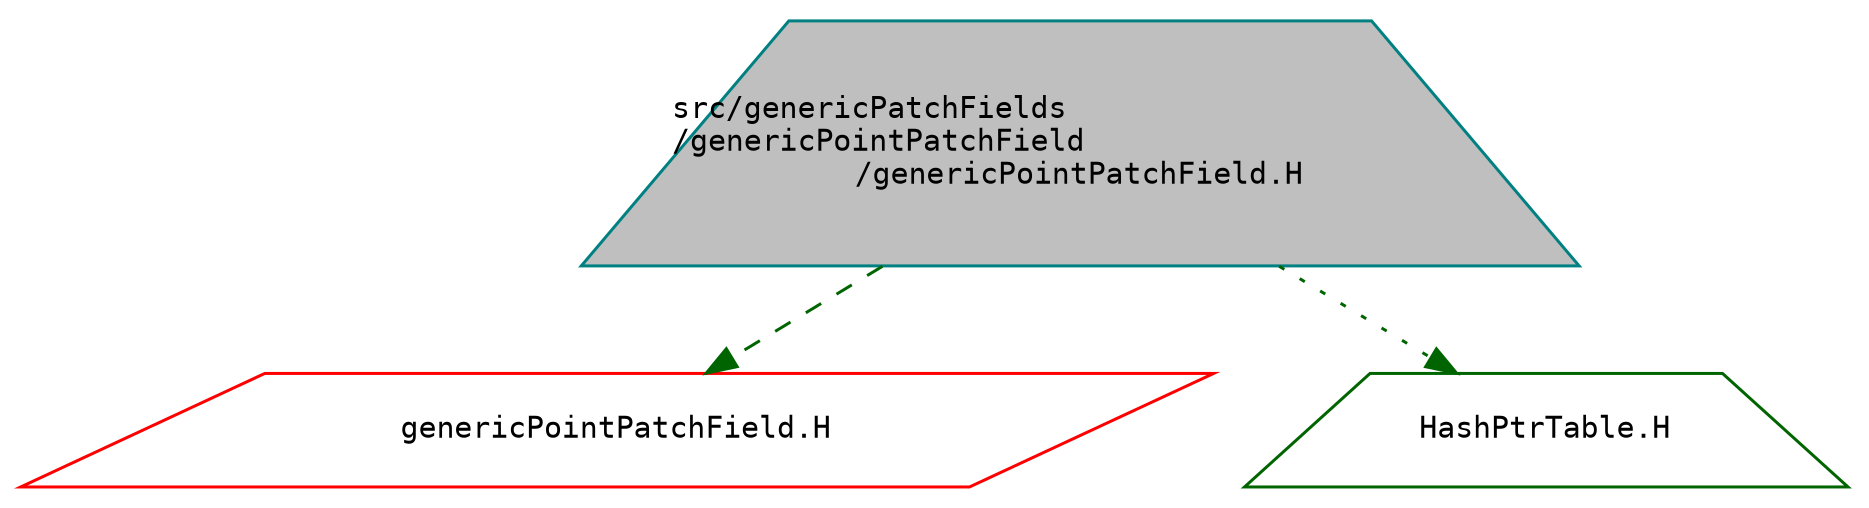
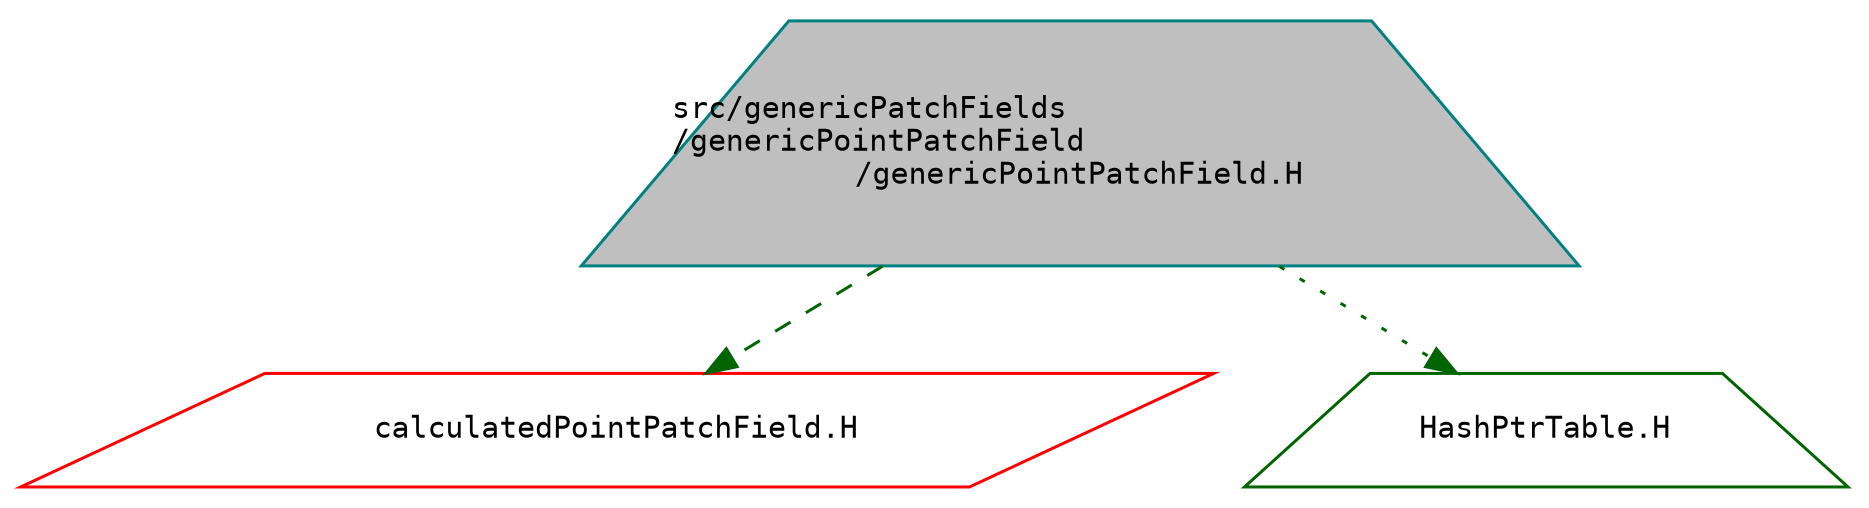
node "genericPointPatchField.H": label "genericPointPatchField.H" -> "calculatedPointPatchField.H"
